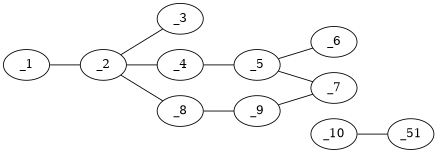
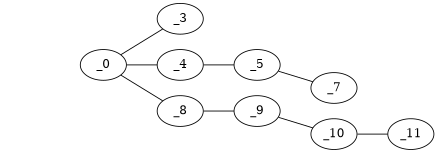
node "_6": removed
node "_1": removed
node "_2": label "_2" -> "_0"
edge "_7" -- "_9": now "_10" -- "_9"
node "_51": label "_51" -> "_11"
